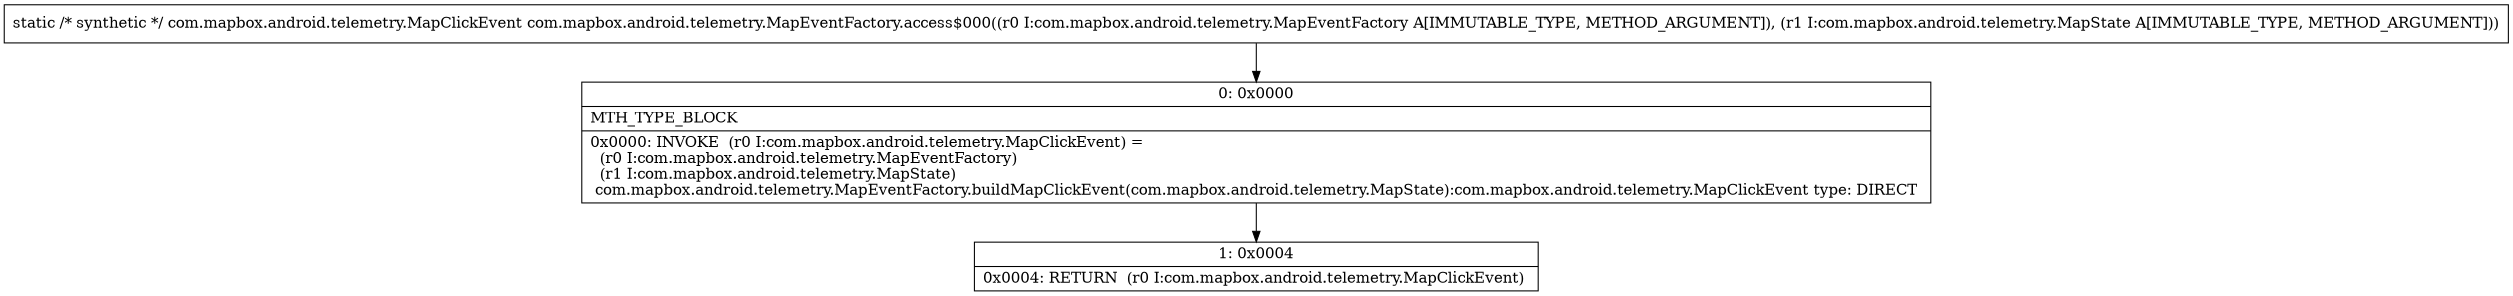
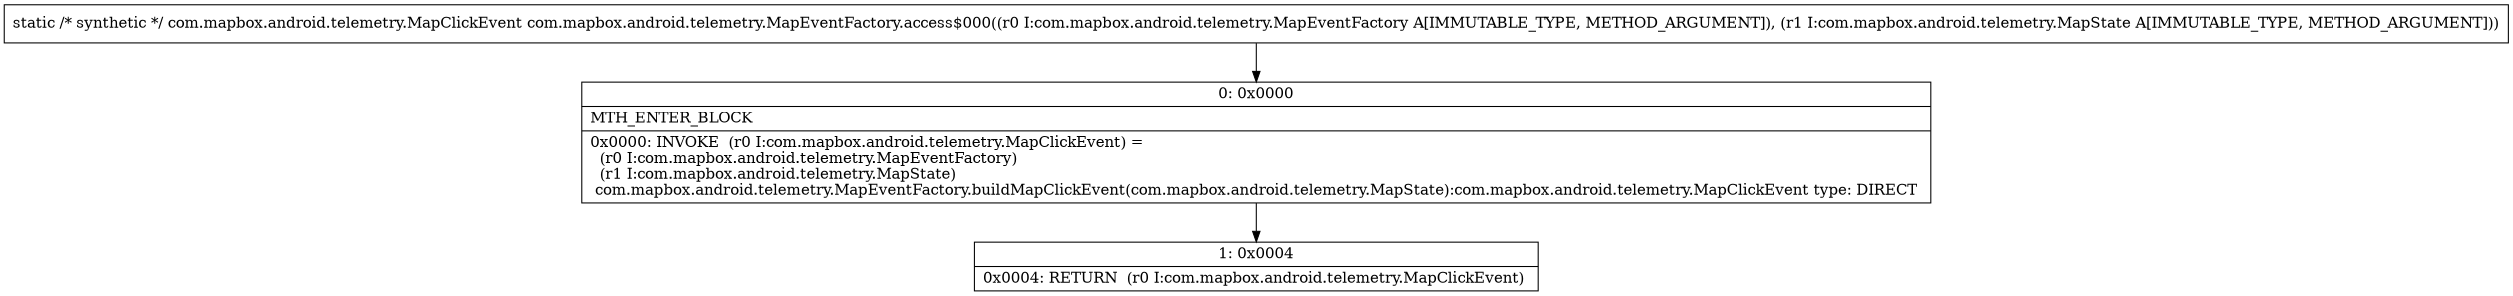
node "0: 0x0000": text "MTH_TYPE_BLOCK" -> "MTH_ENTER_BLOCK"
